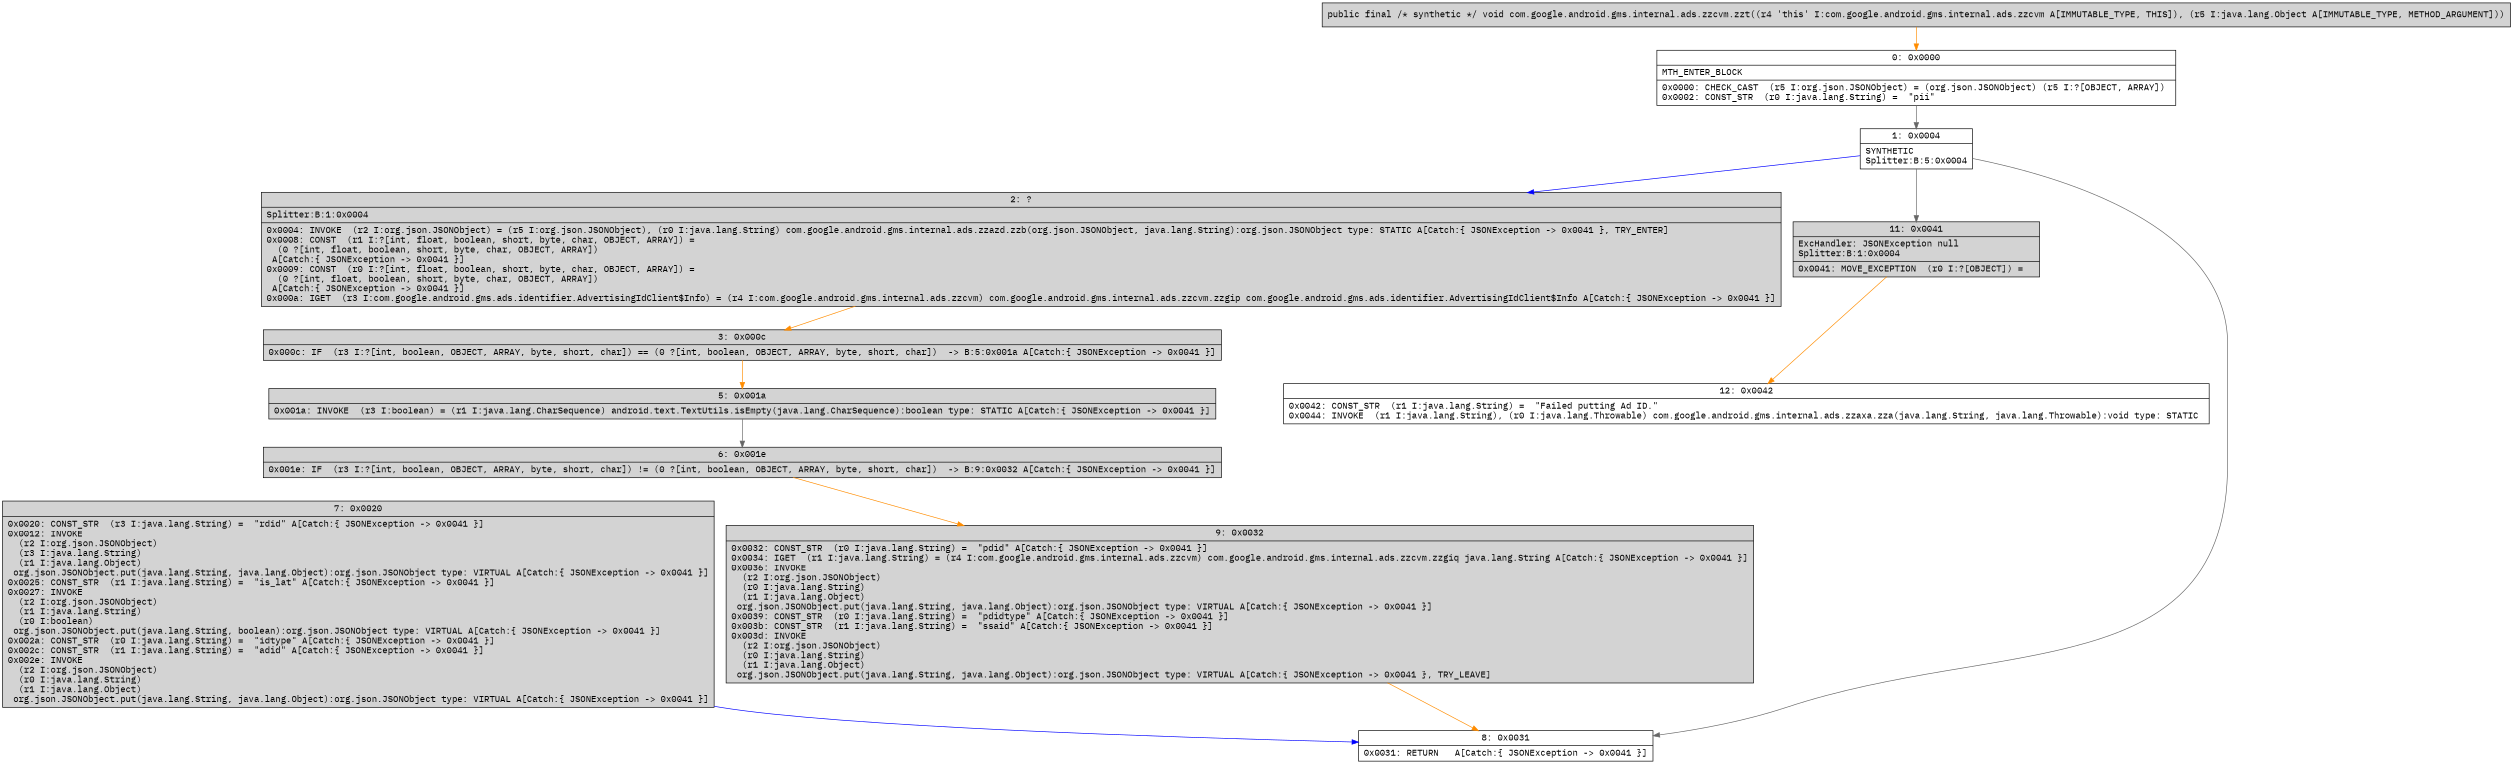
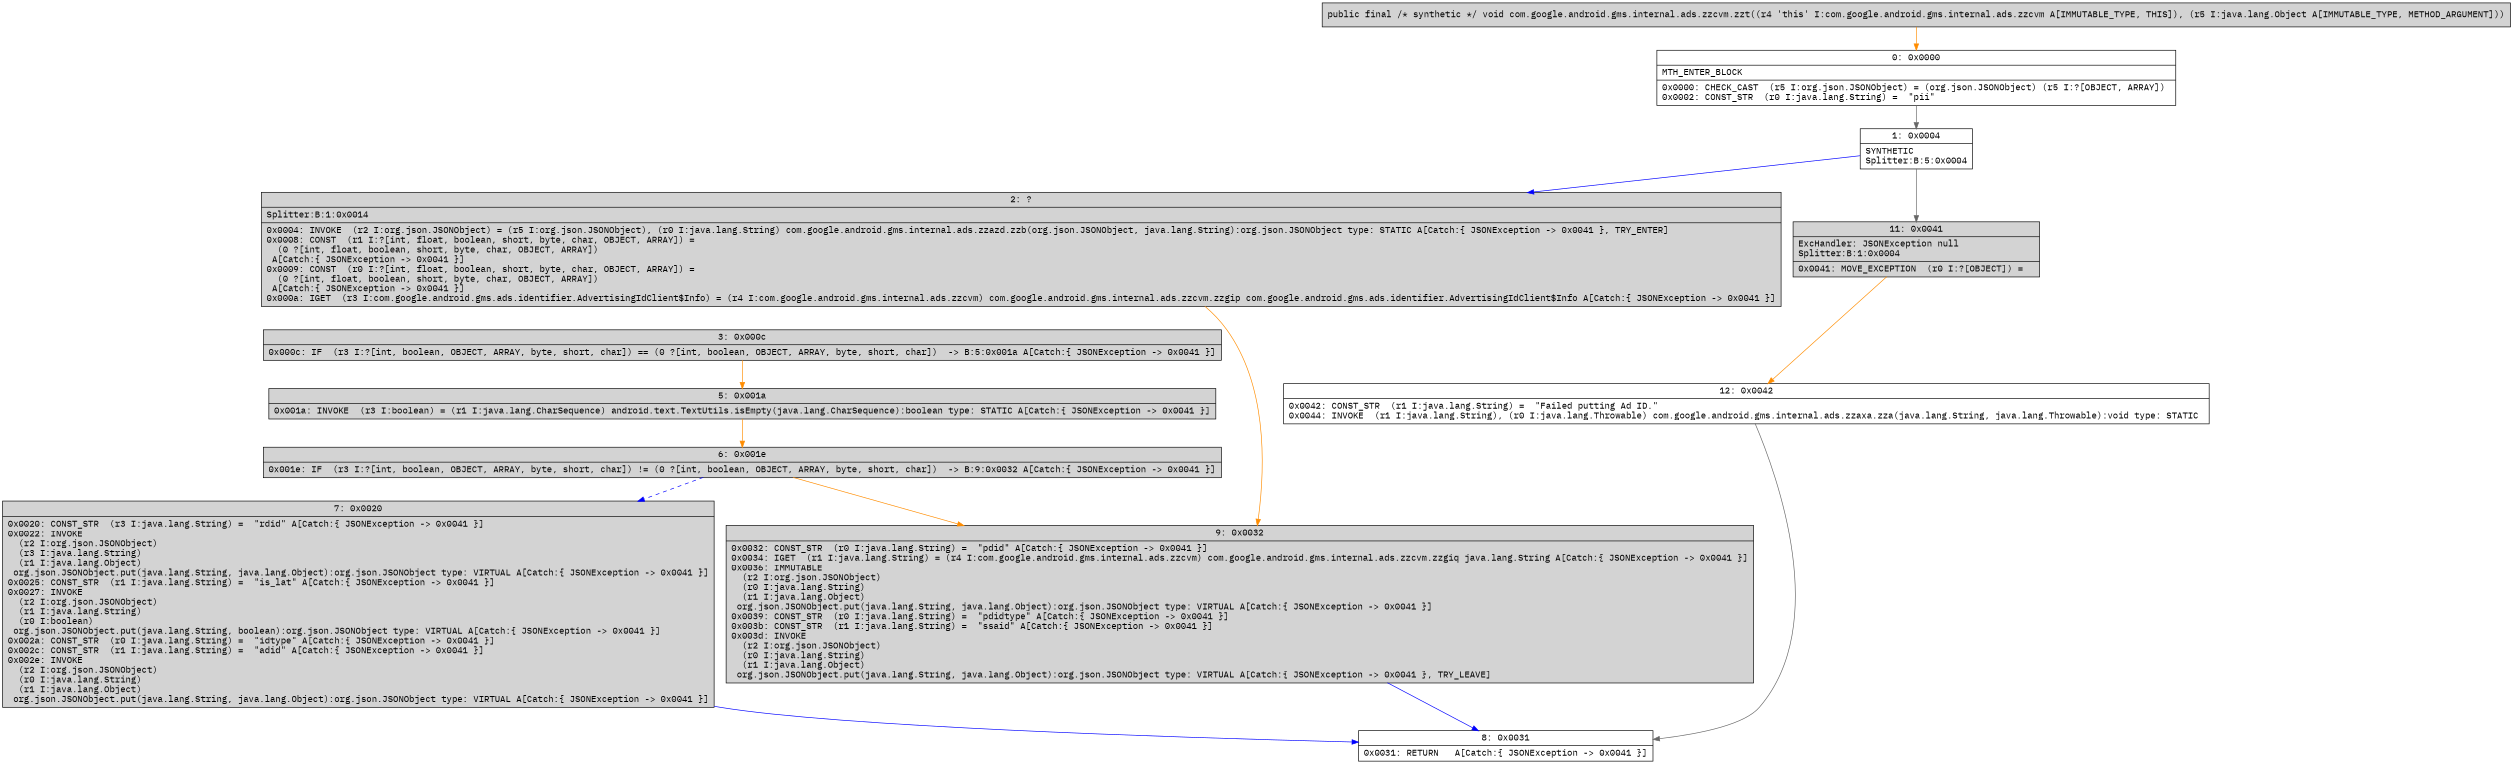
node "2: ?": text "Splitter:B:1:0x0004" -> "Splitter:B:1:0x0014"
edge "2: ?" -> "3: 0x000c": now "2: ?" -> "9: 0x0032"
edge "5: 0x001a" -> "6: 0x001e": color gray40 -> darkorange
edge "6: 0x001e" -> "7: 0x0020": added
node "7: 0x0020": text "0x0012: INVOKE" -> "0x0022: INVOKE"
node "9: 0x0032": text "0x0036: INVOKE" -> "0x0036: IMMUTABLE"
edge "1: 0x0004" -> "8: 0x0031": now "12: 0x0042" -> "8: 0x0031"
edge "9: 0x0032" -> "8: 0x0031": color darkorange -> blue
